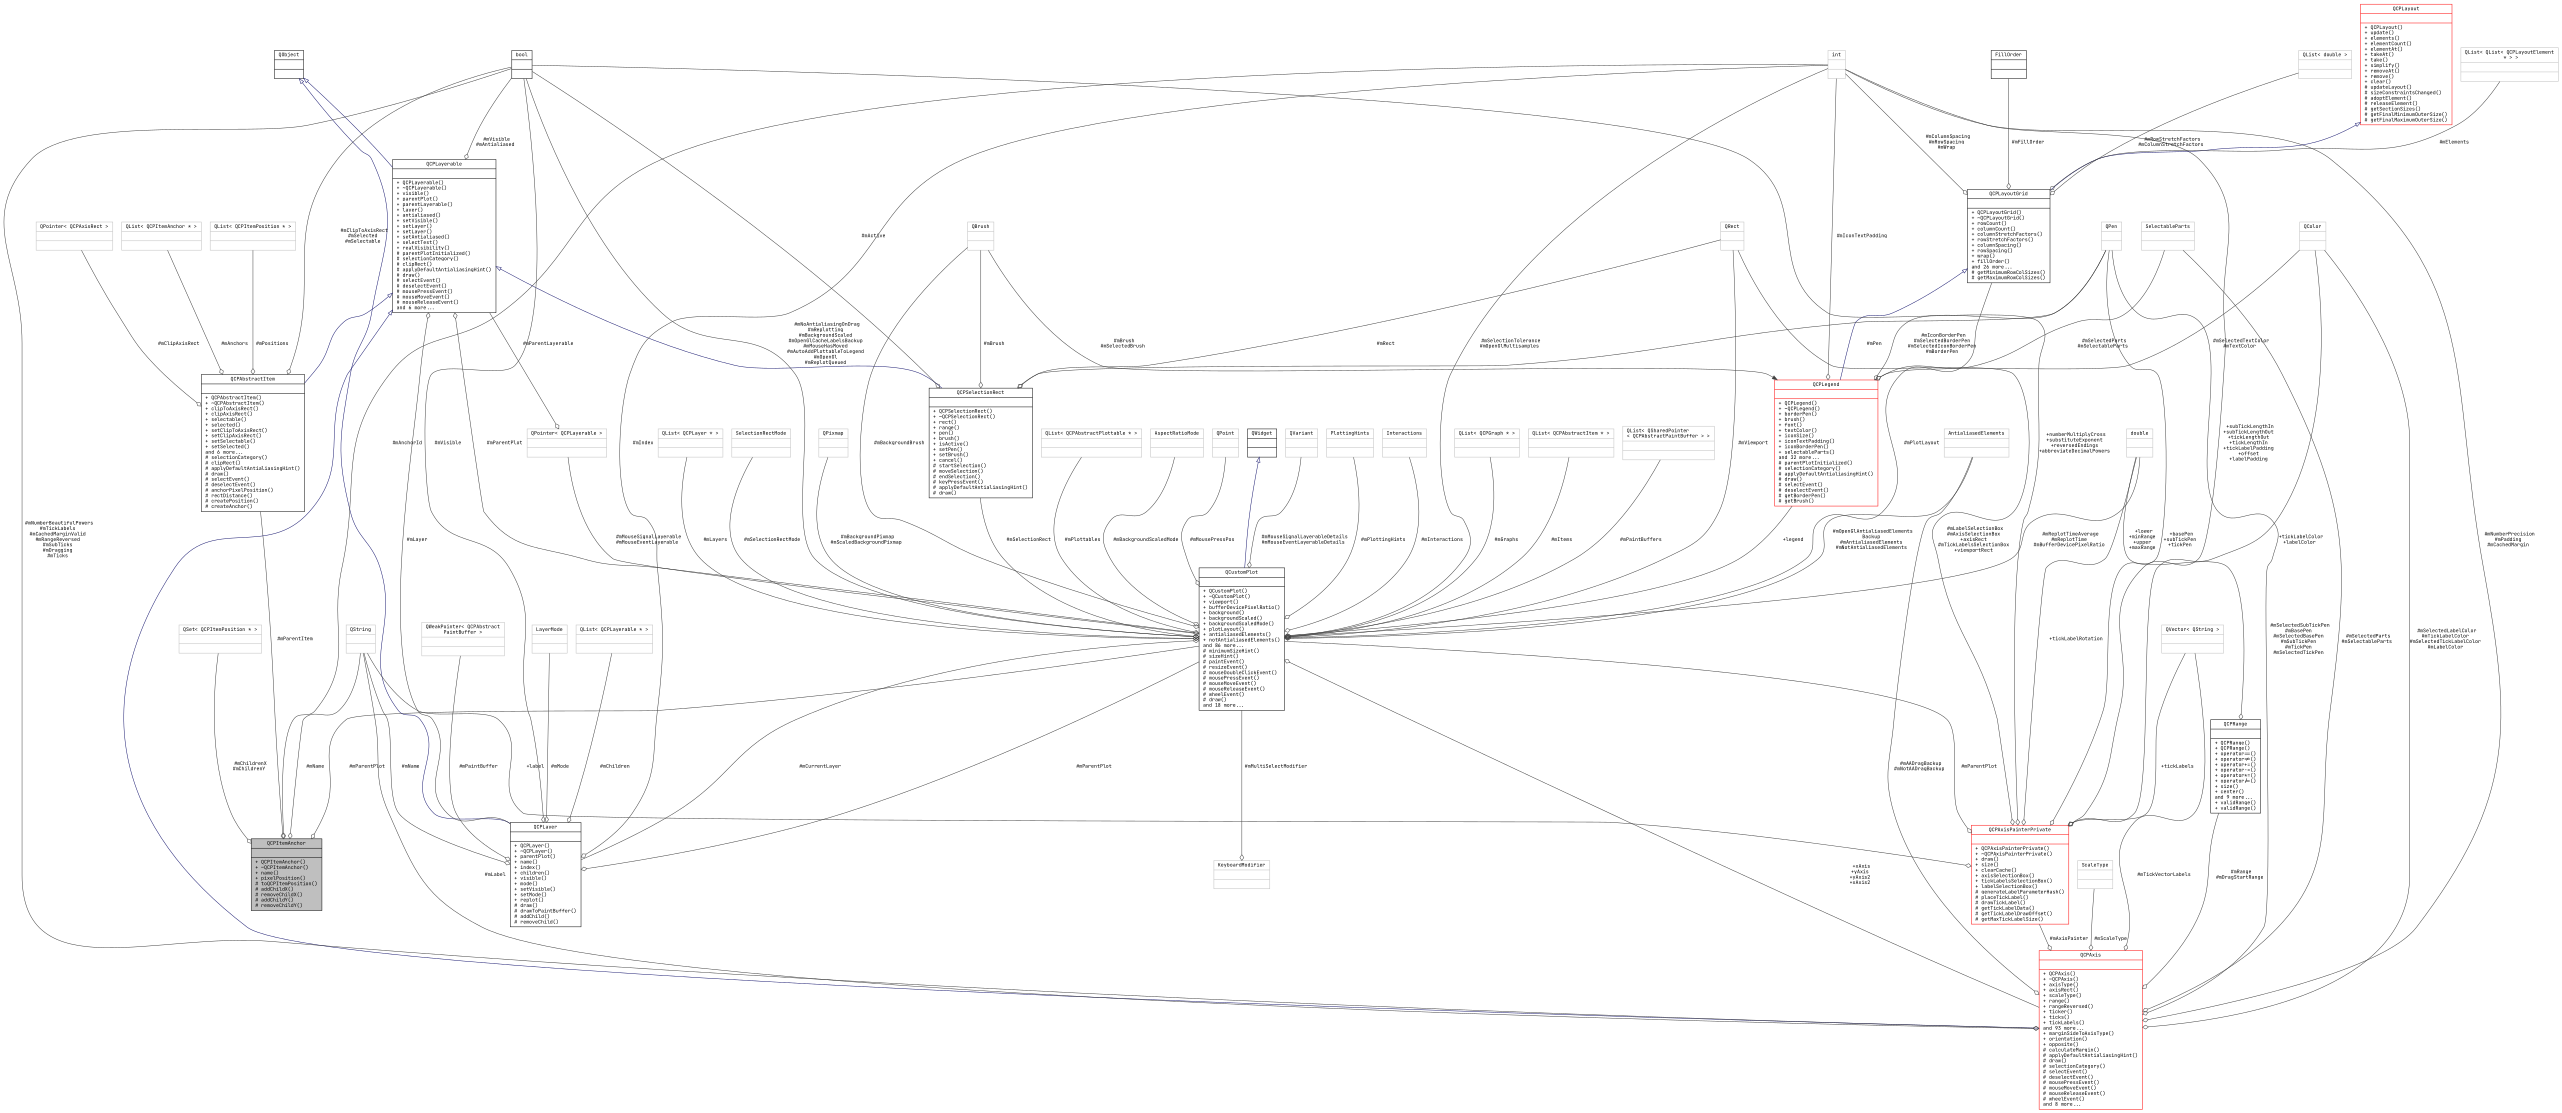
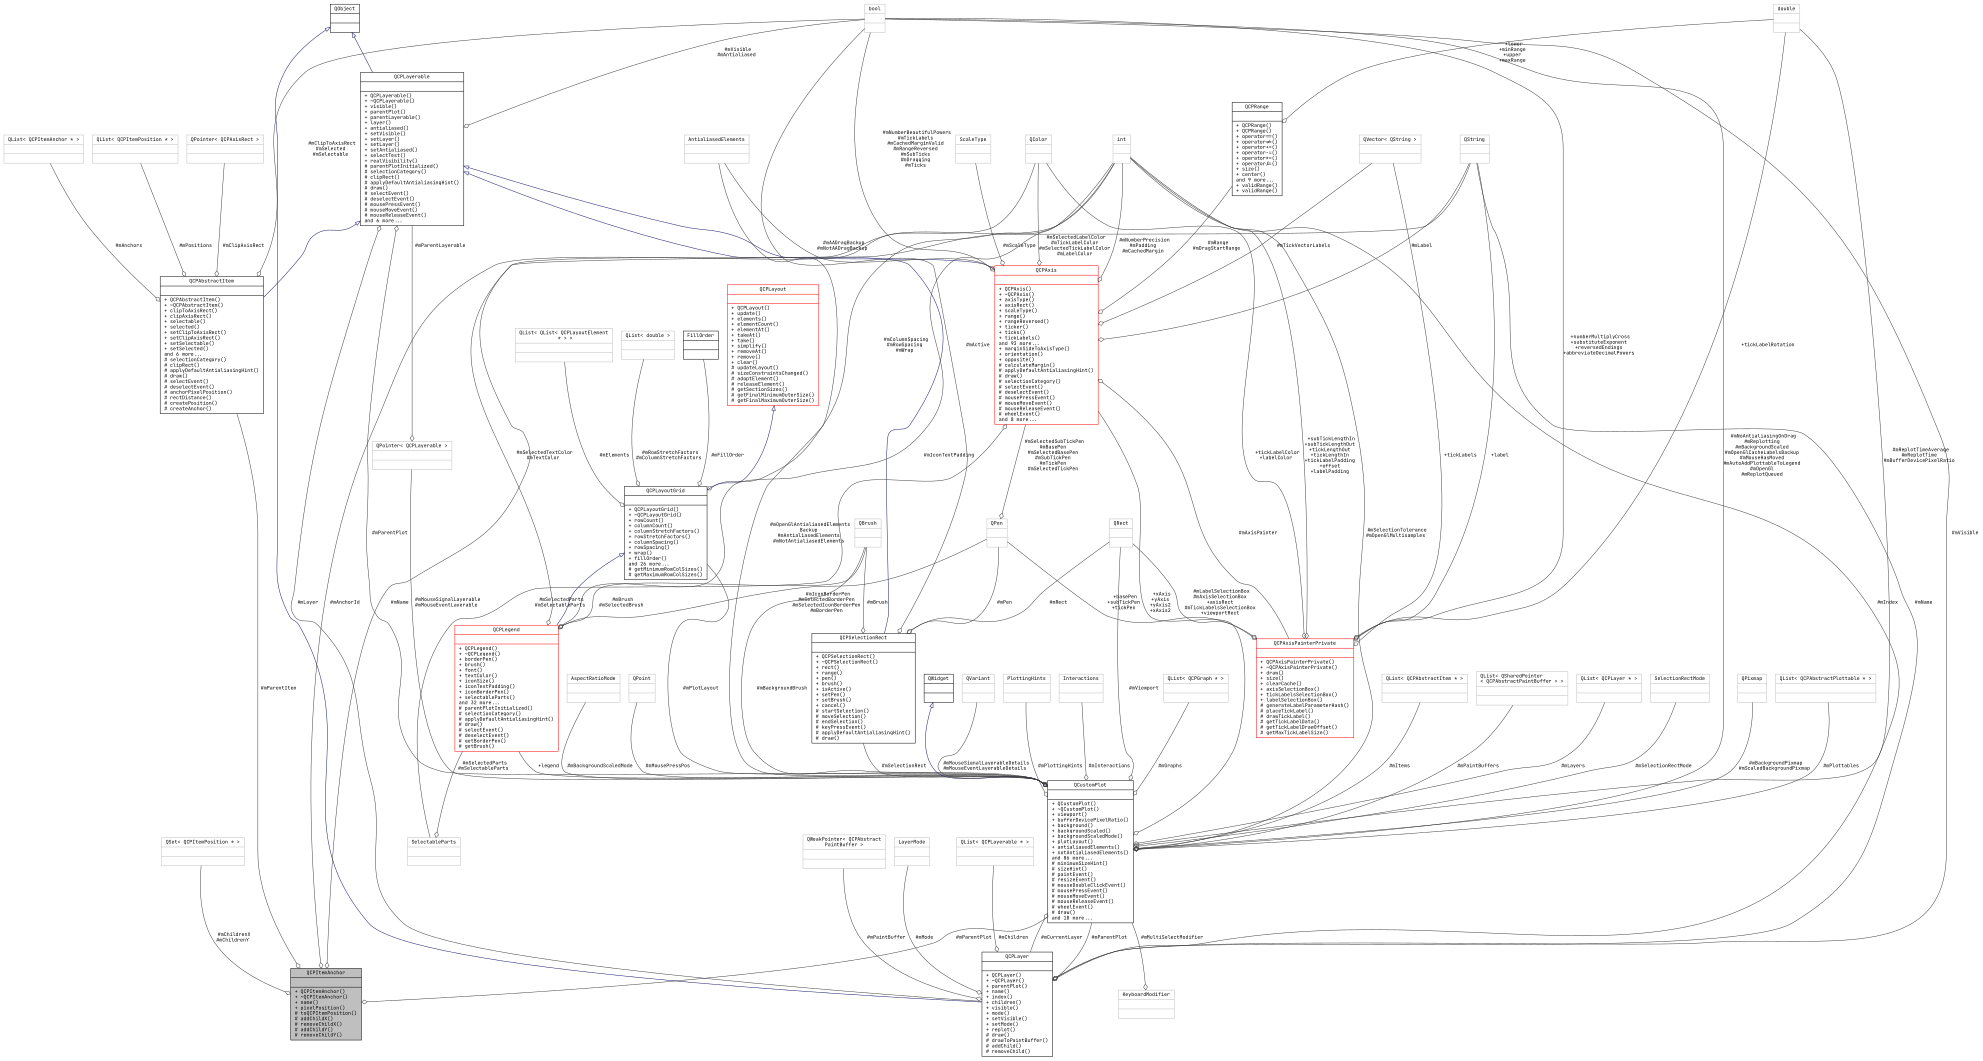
node "bool": color black -> grey75
edge "SelectableParts" -> "QCPLegend": reversed
edge "QBrush" -> "QCPLegend": arrowhead normal -> odiamond
edge "QPen" -> "QCPAxis": reversed
edge "QCustomPlot" -> "QCPAxisPainterPrivate": removed, label "#mParentPlot"
